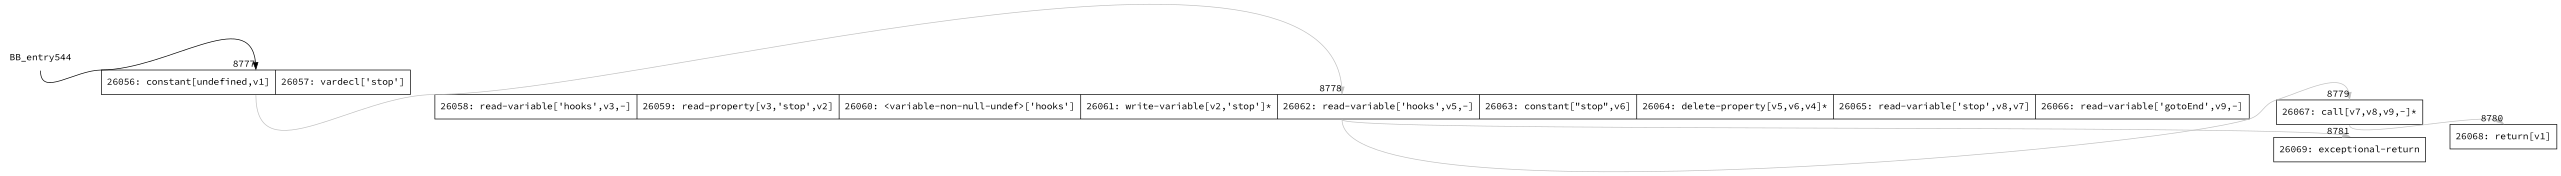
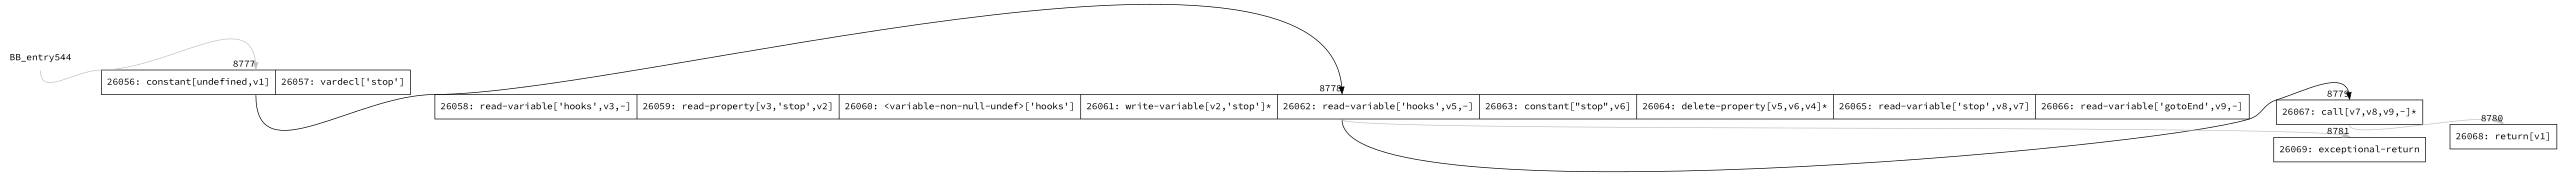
edge "26056: constant[undefined,v1]" -> "26058: read-variable['hooks',v3,-]": color gray -> black
edge "BB_entry544" -> "26056: constant[undefined,v1]": color black -> gray
edge "26058: read-variable['hooks',v3,-]" -> "26067: call[v7,v8,v9,-]*": color gray -> black
